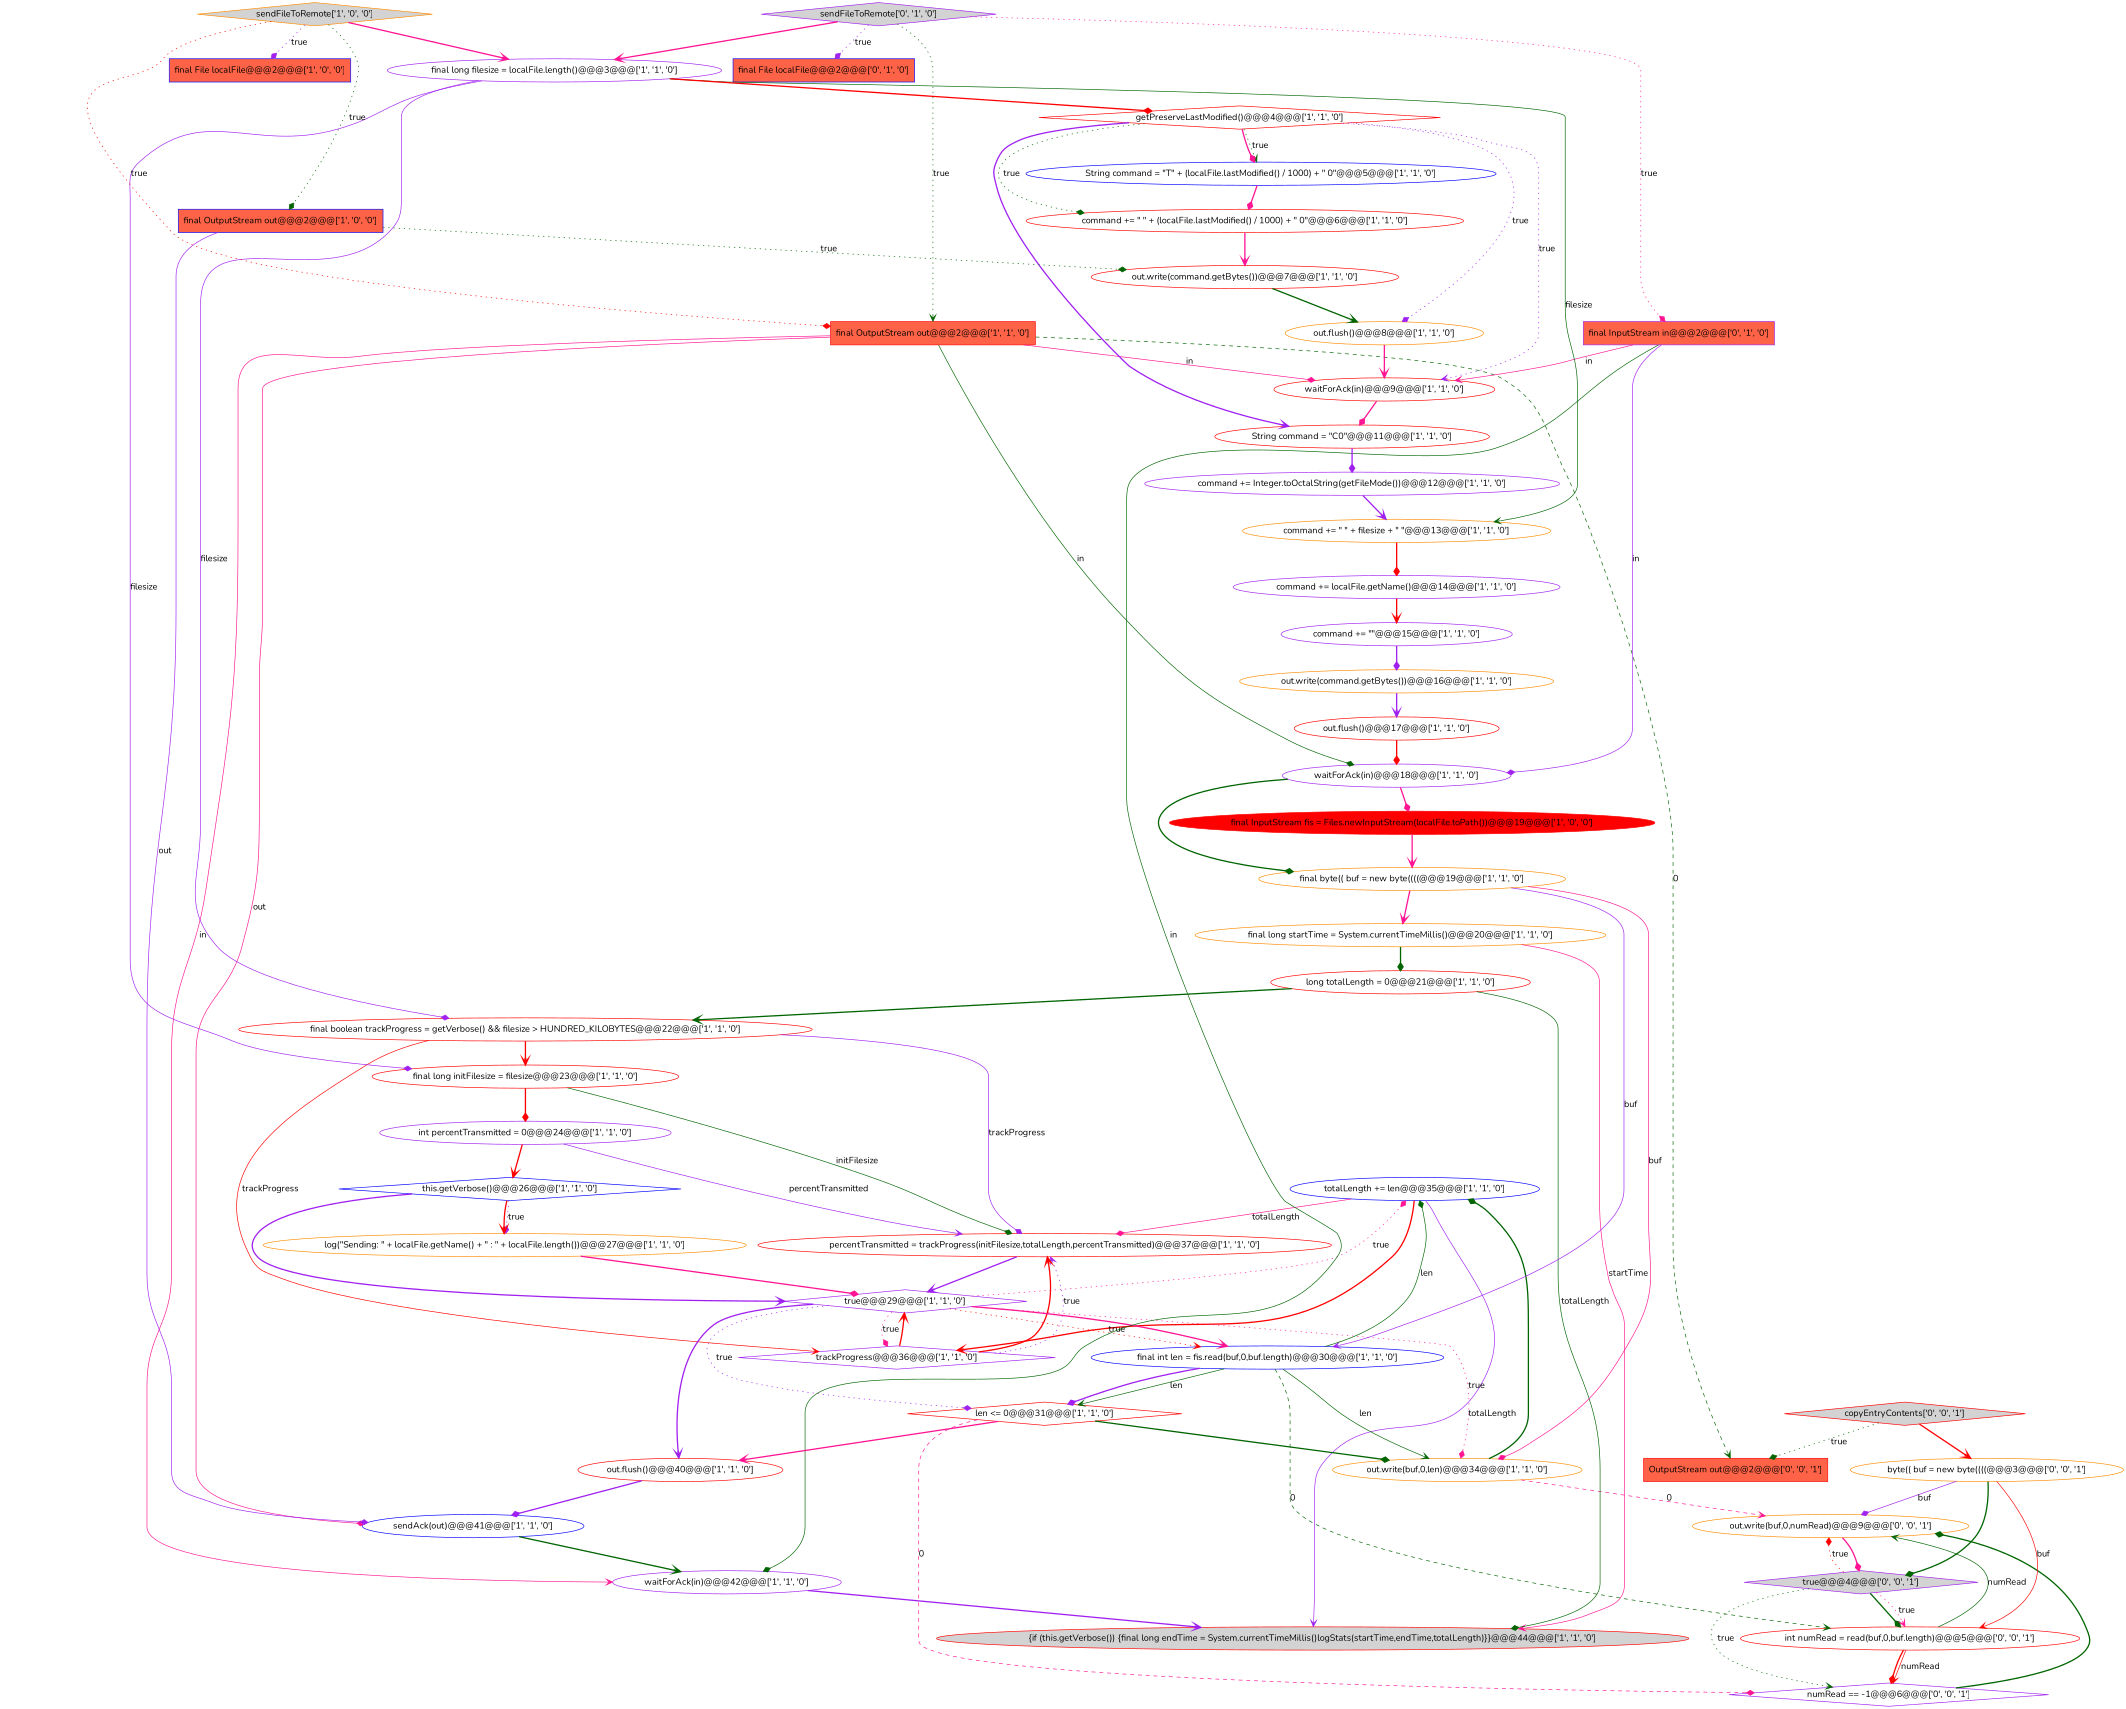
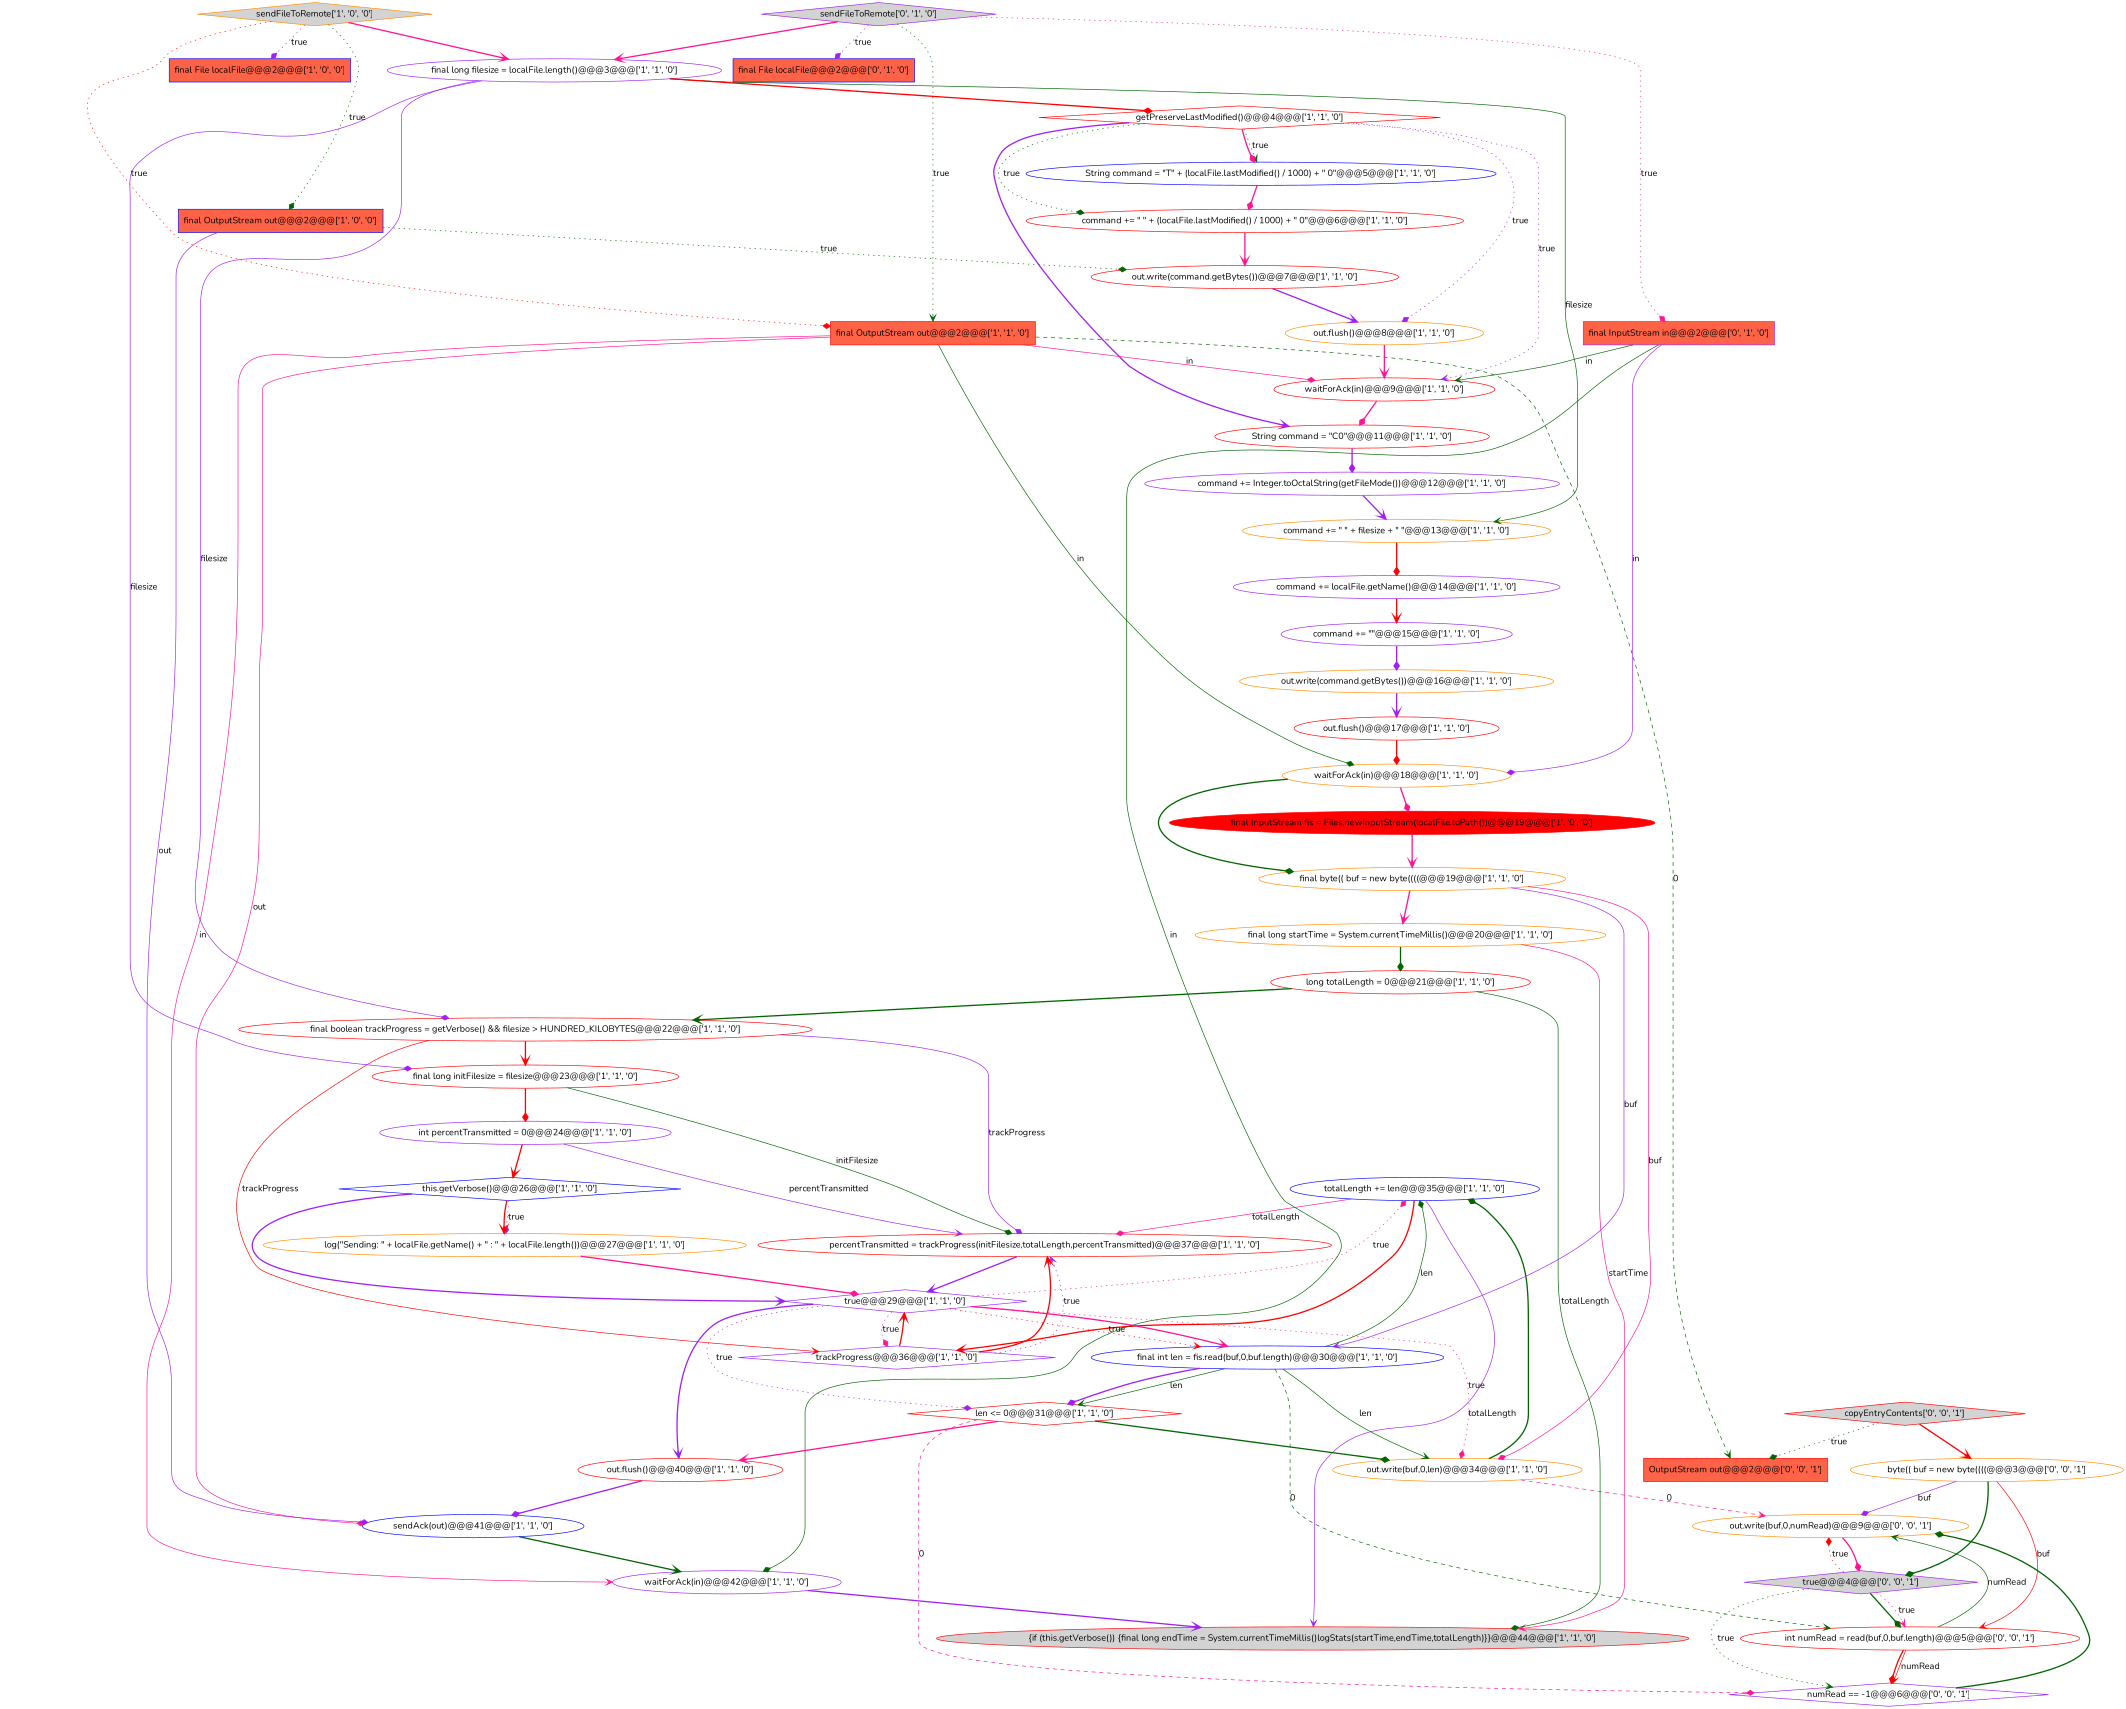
edge "out.write(command.getBytes())@@@7@@@['1', '1', '0']" -> "out.flush()@@@8@@@['1', '1', '0']": color darkgreen -> purple
edge "final InputStream in@@@2@@@['0', '1', '0']" -> "waitForAck(in)@@@9@@@['1', '1', '0']": color deeppink -> darkgreen
node "waitForAck(in)@@@18@@@['1', '1', '0']": color purple -> darkorange
